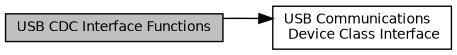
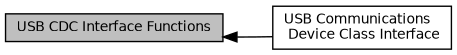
edge "USB CDC Interface Functions" -> "USB Communications Device Class Interface": reversed
